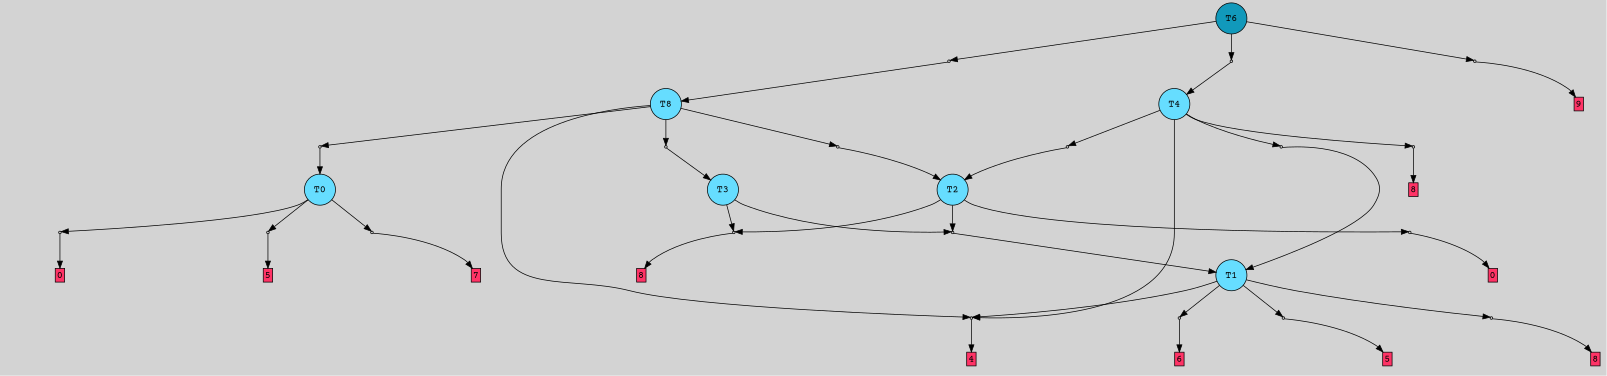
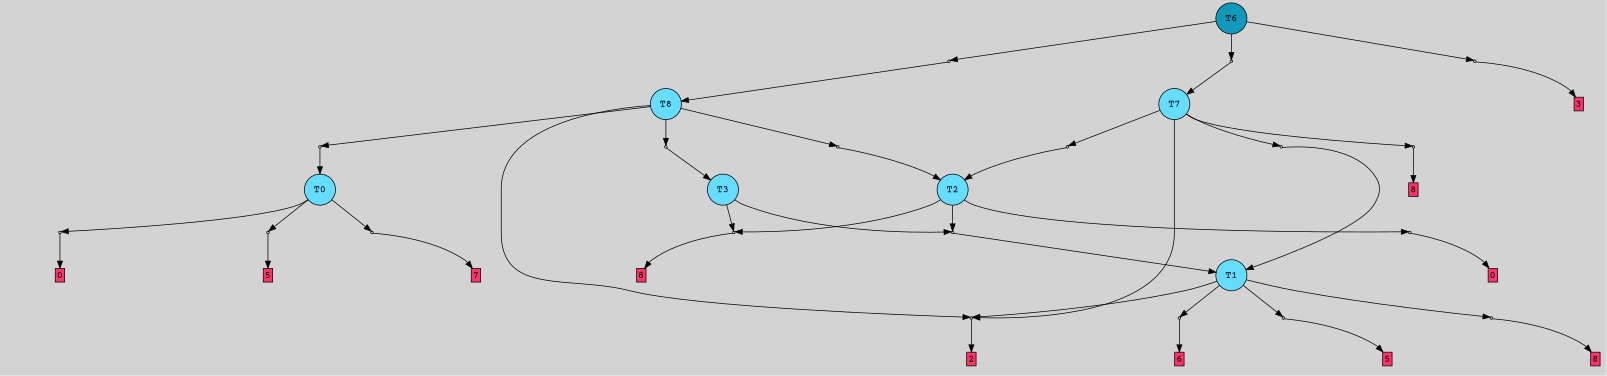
node "T4": label "T4" -> "T7"
node "9": label "9" -> "3"
node "4": label "4" -> "2"
